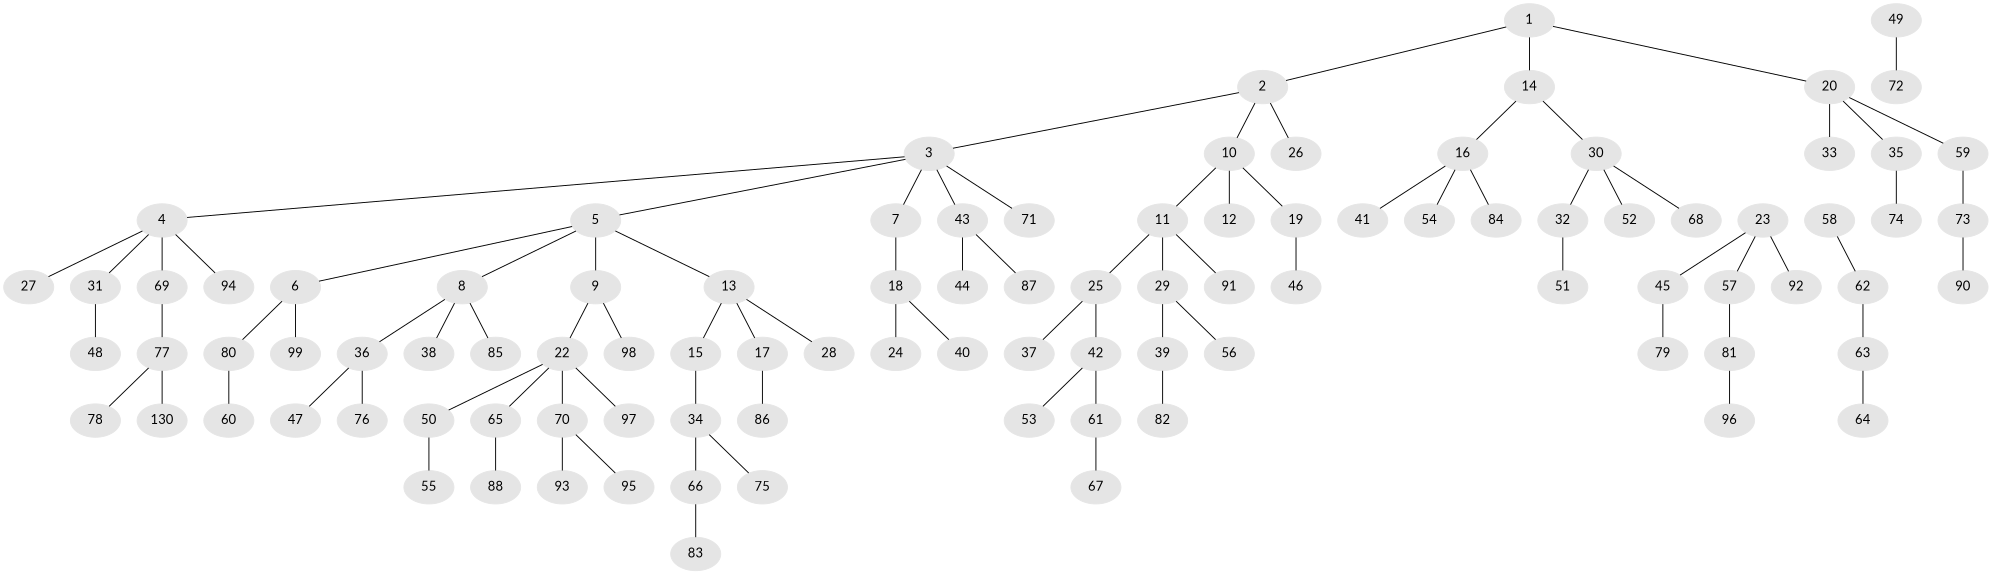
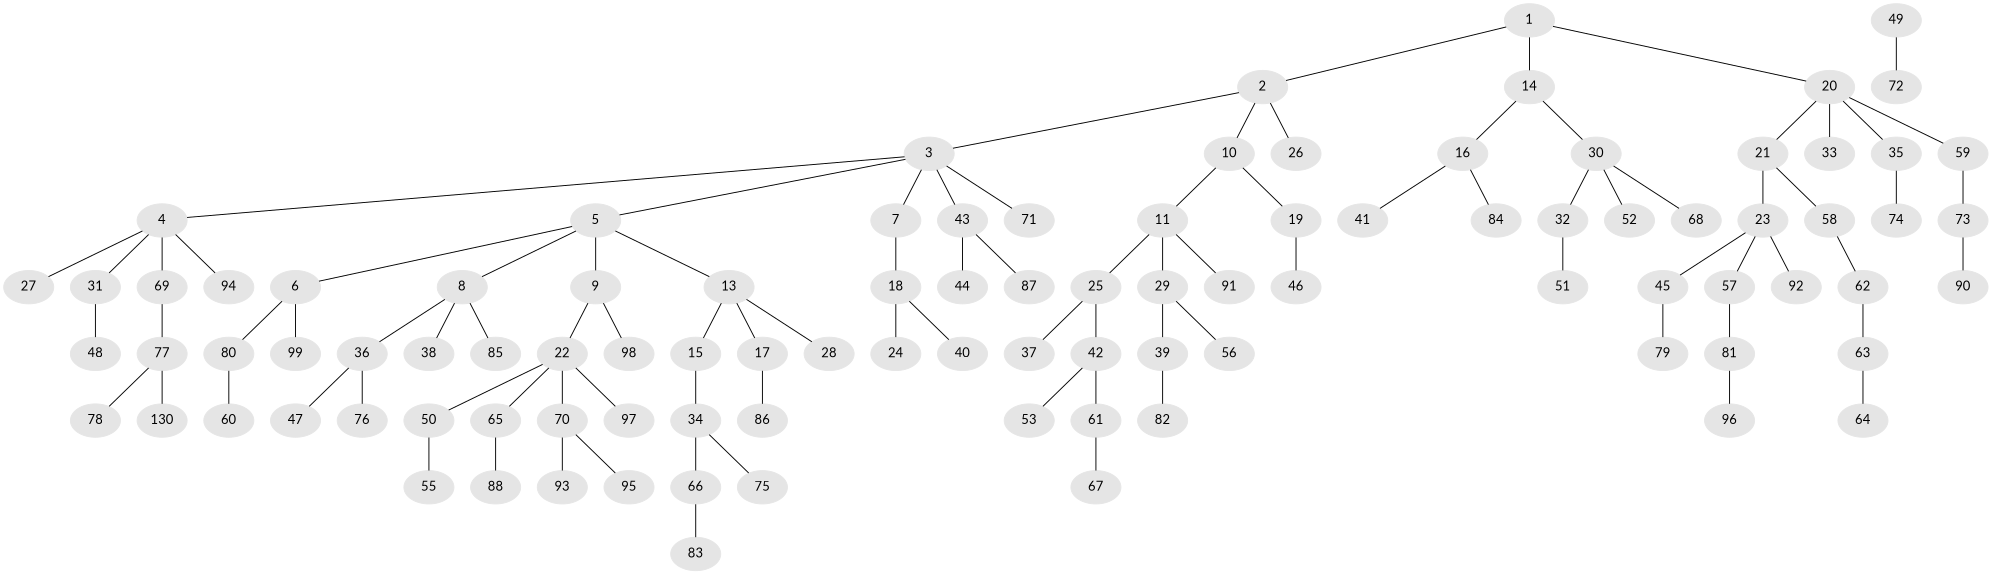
node "21": added
node "12": removed
node "54": removed
